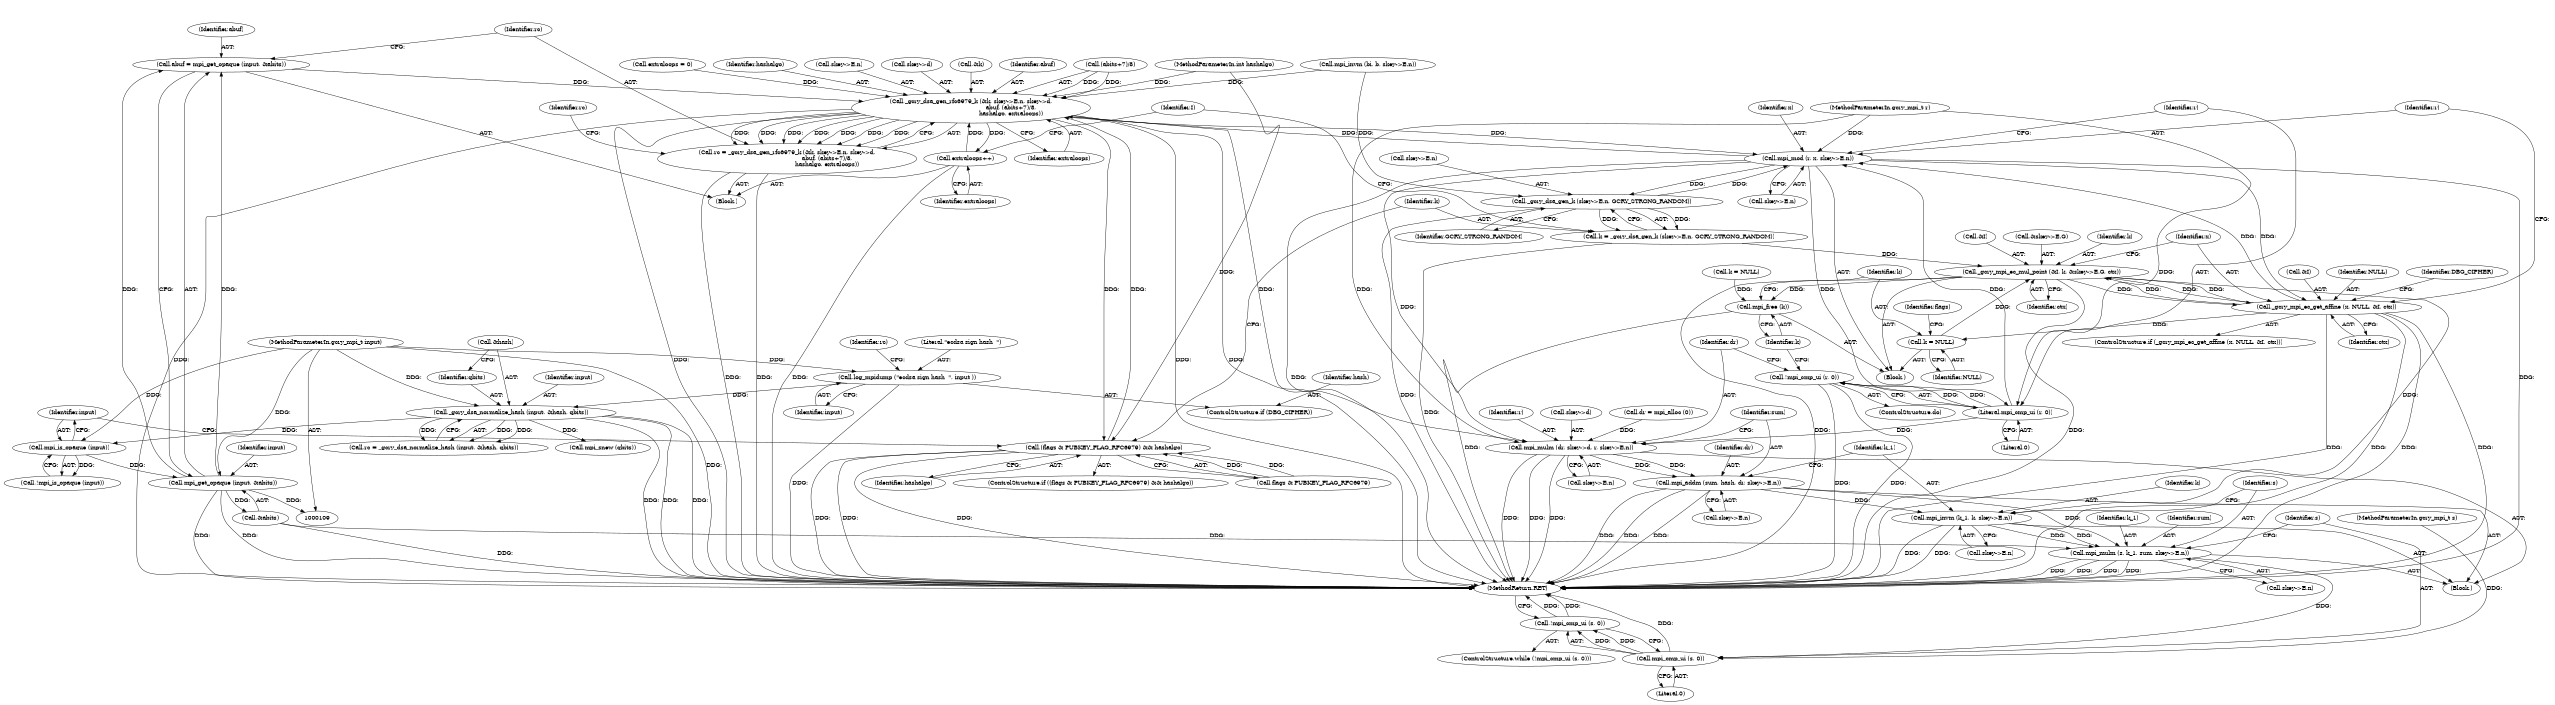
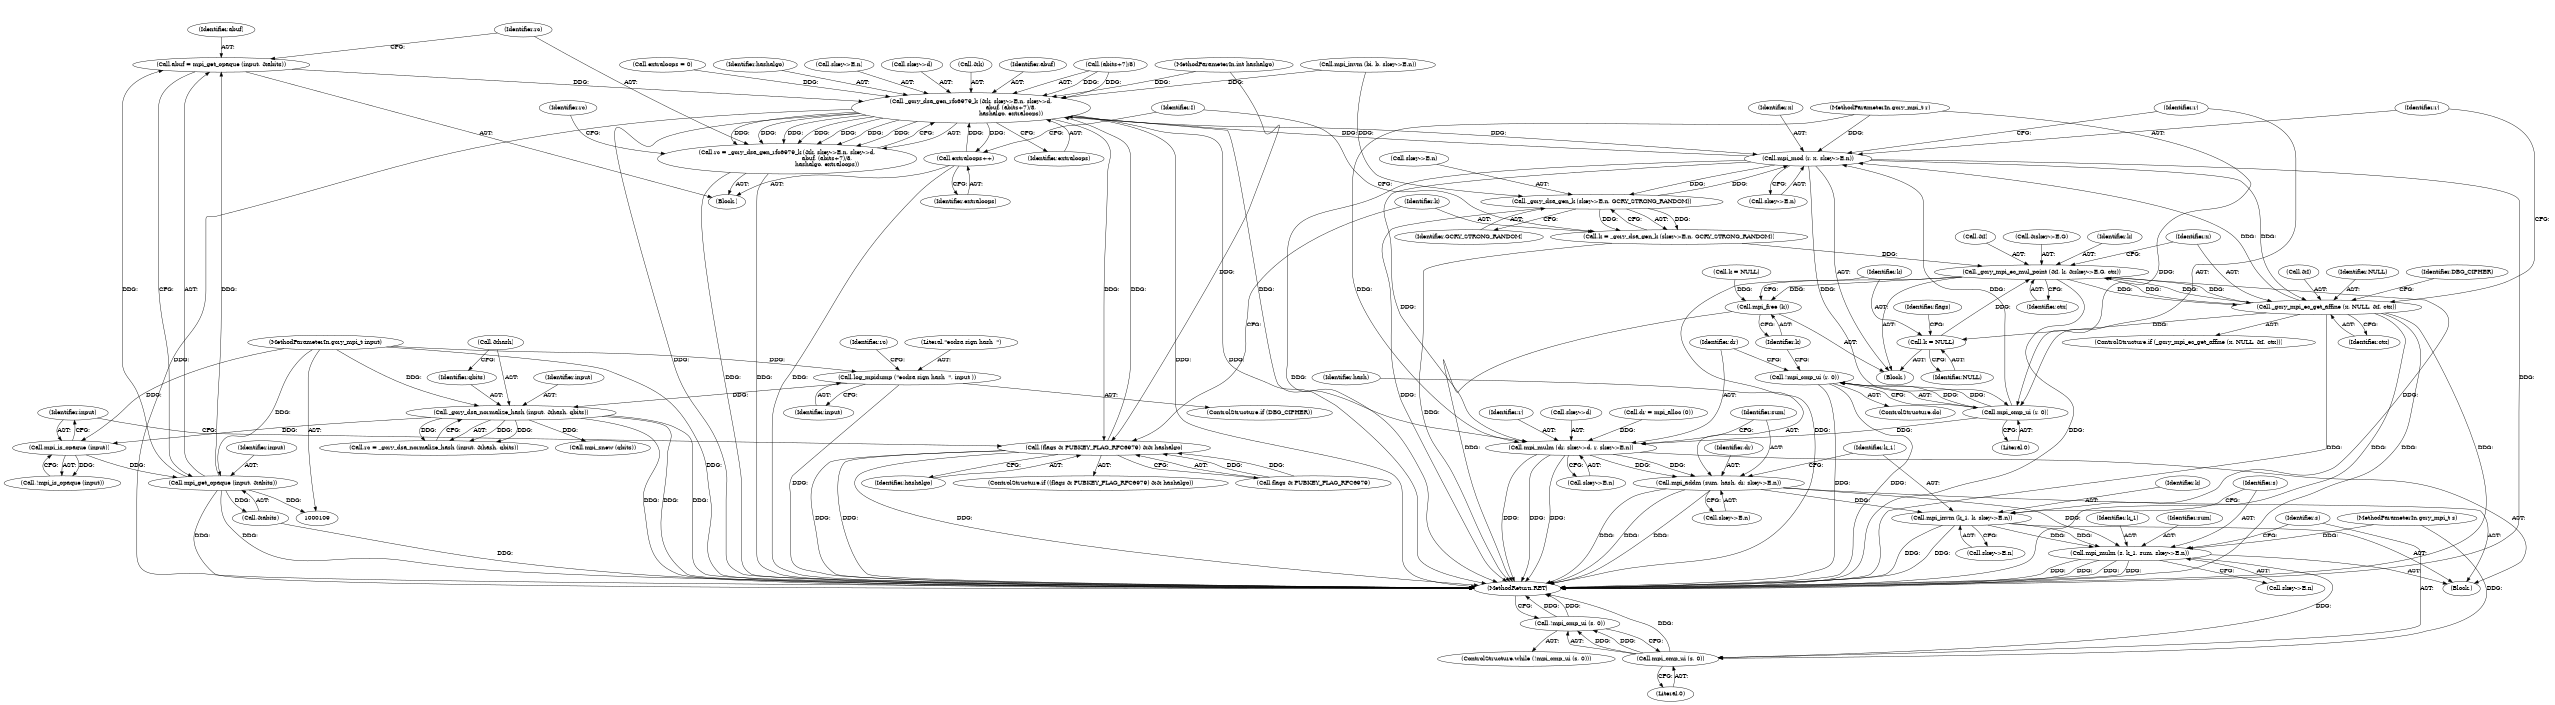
edge "(Identifier,hash)" -> "(ControlStructure,if (DBG_CIPHER))": now "(Identifier,hash)" -> "(Call,mpi_addm (sum, hash, dr, skey->E.n))"
node "(Literal,mpi_cmp_ui (r, 0))": label "(Literal,mpi_cmp_ui (r, 0))" -> "(Call,mpi_cmp_ui (r, 0))"
edge "(Call,&abits)" -> "(Call,mpi_mulm (s, k_1, sum, skey->E.n))": now "(MethodParameterIn,gcry_mpi_t s)" -> "(Call,mpi_mulm (s, k_1, sum, skey->E.n))"
